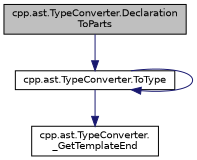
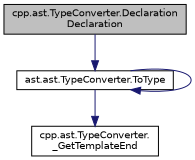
node "cpp.ast.TypeConverter.Declaration ToParts": label "cpp.ast.TypeConverter.Declaration ToParts" -> "cpp.ast.TypeConverter.Declaration Declaration"
node "cpp.ast.TypeConverter.ToType": label "cpp.ast.TypeConverter.ToType" -> "ast.ast.TypeConverter.ToType"
